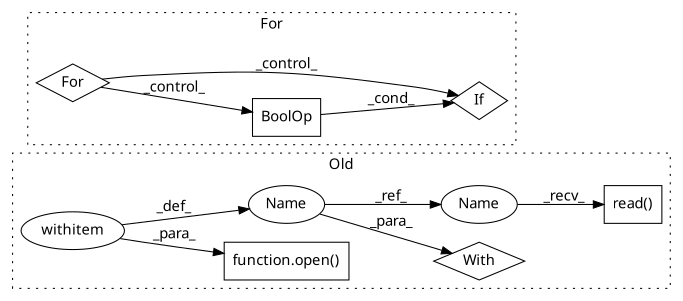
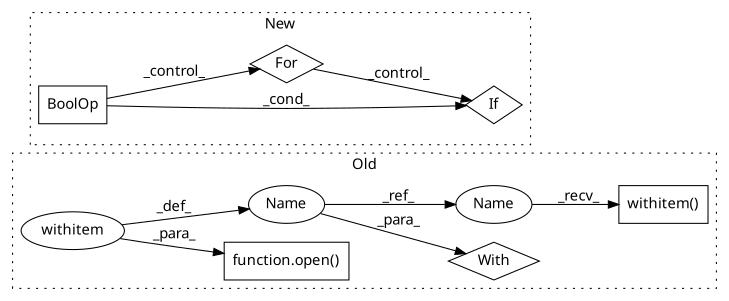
cluster "For": label "For" -> "New"
edge "For" -> "BoolOp": reversed
node "read()": label "read()" -> "withitem()"
